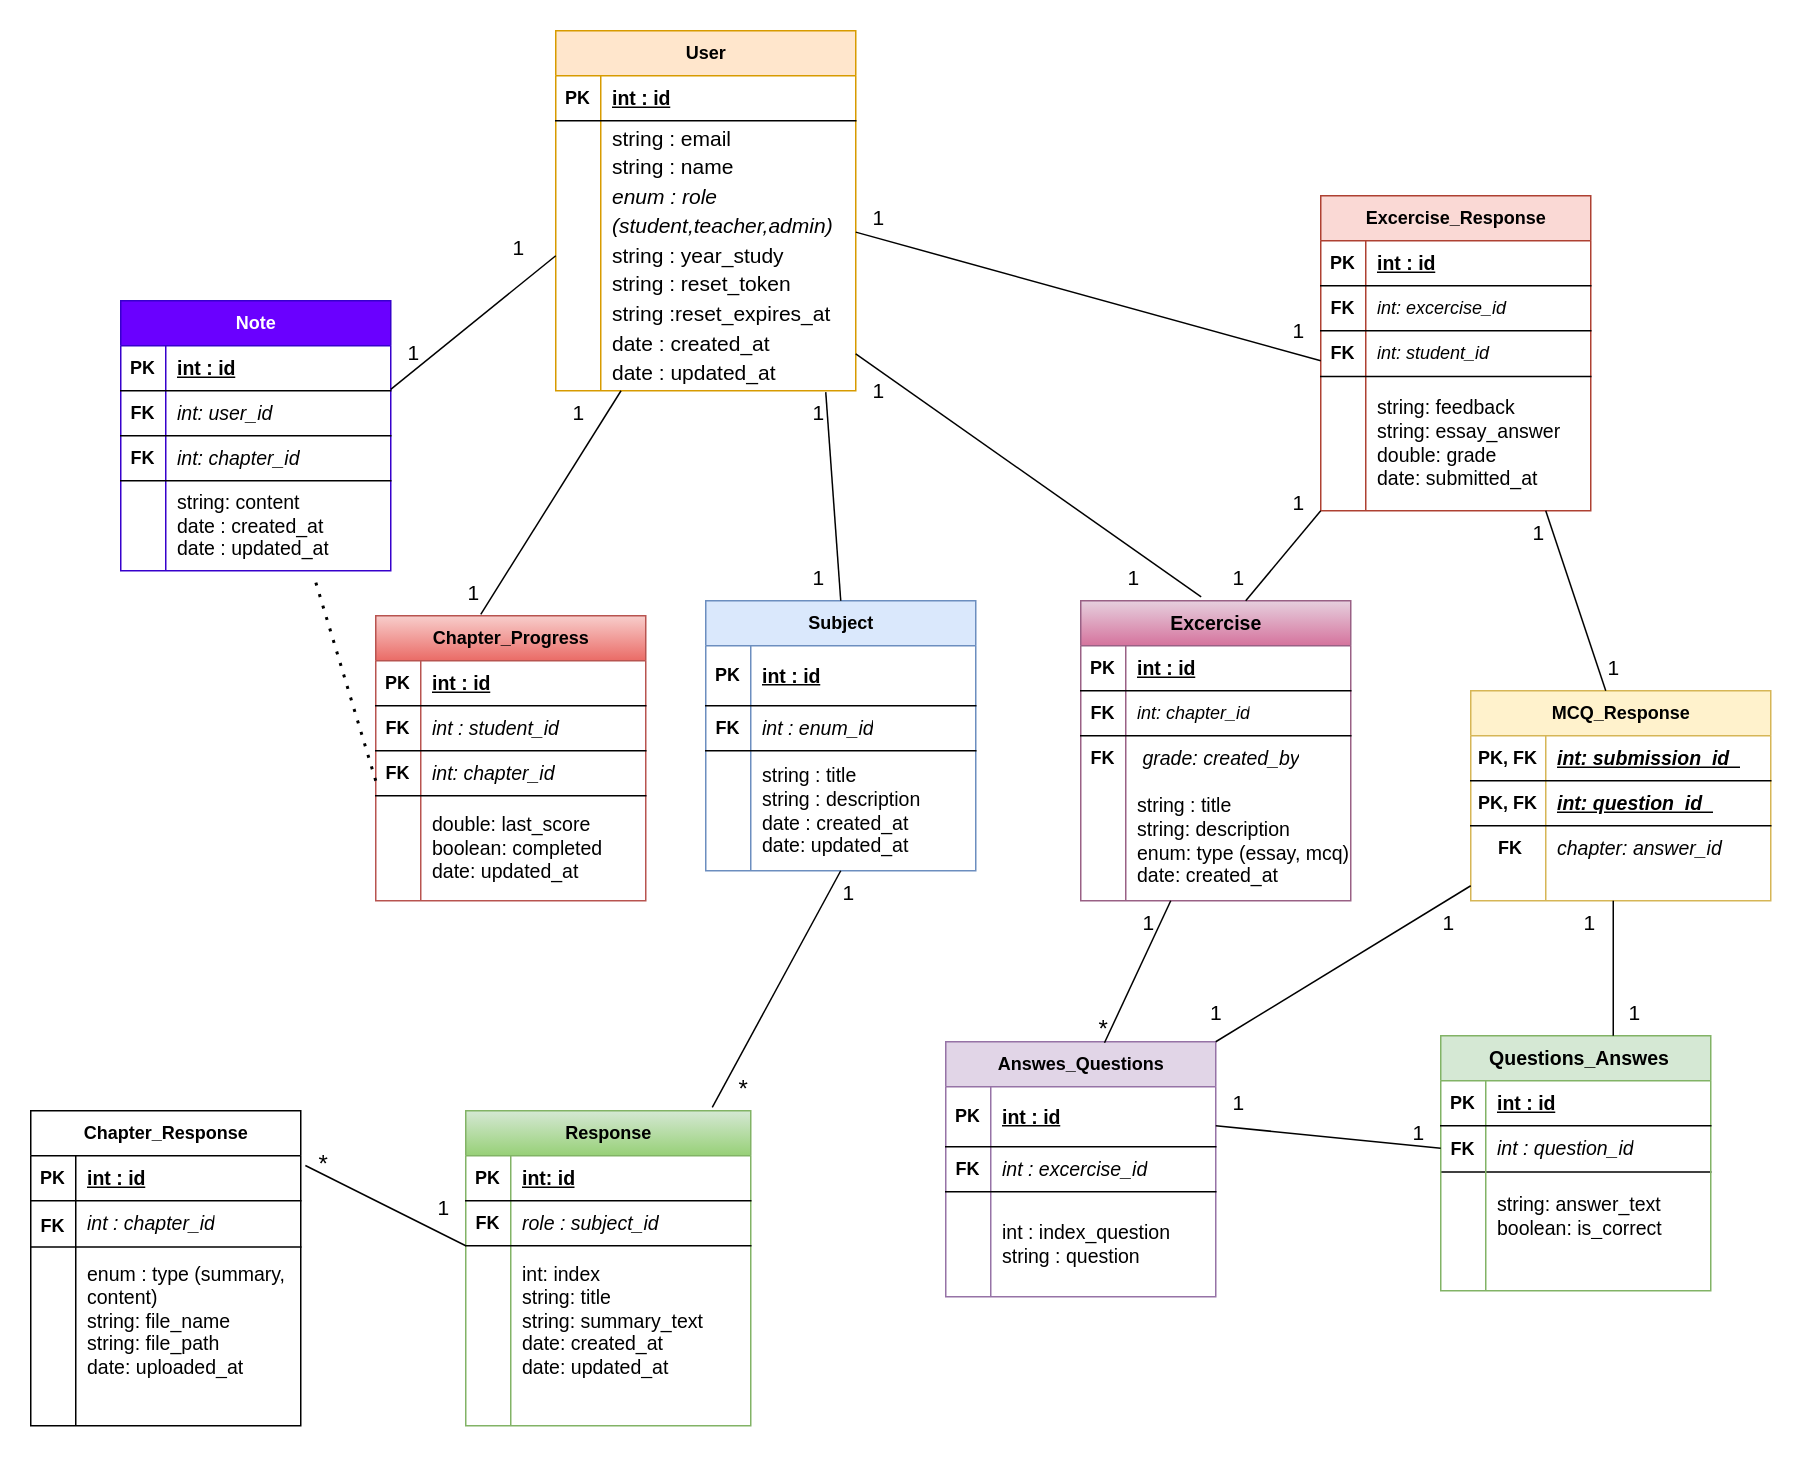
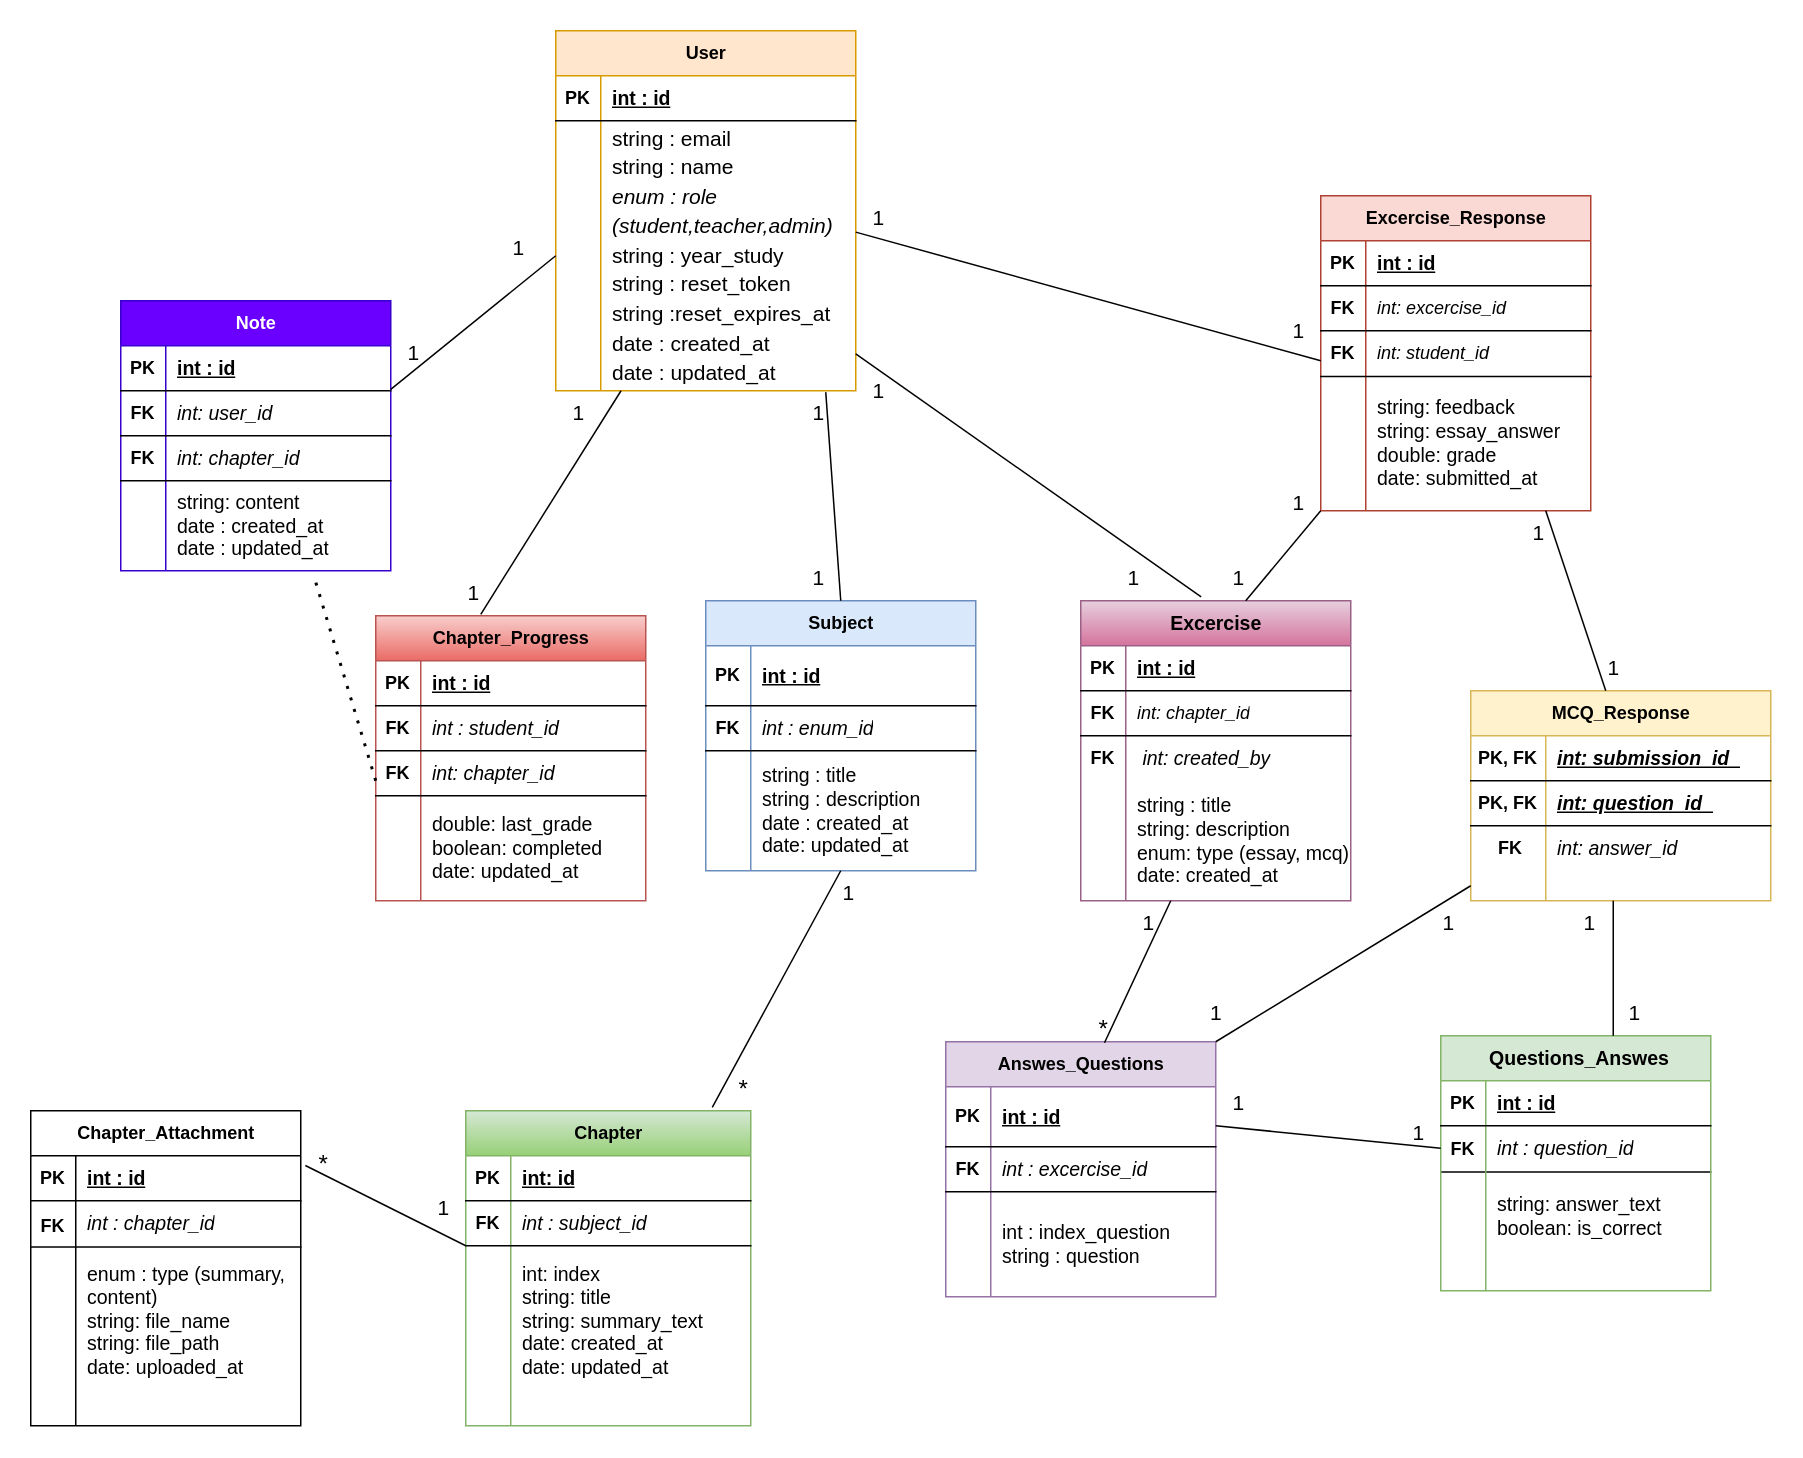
node "grade: created_by": label "grade: created_by" -> "int: created_by"
node "double: last_score boolean: completed date: updated_at": label "double: last_score boolean: completed date: updated_at" -> "double: last_grade boolean: completed date: updated_at"
node "chapter: answer_id": label "chapter: answer_id" -> "int: answer_id"
node "Chapter_Response": label "Chapter_Response" -> "Chapter_Attachment"
node "Response": label "Response" -> "Chapter"
node "role : subject_id": label "role : subject_id" -> "int : subject_id"
